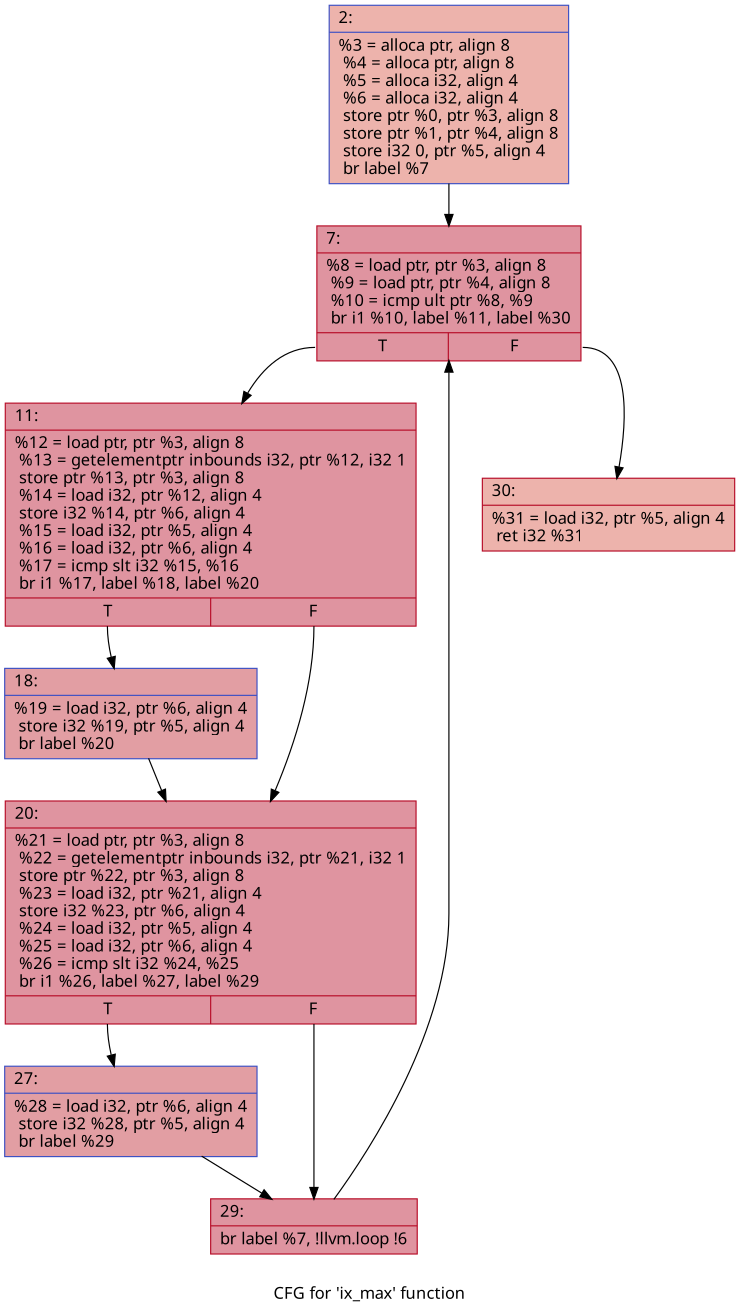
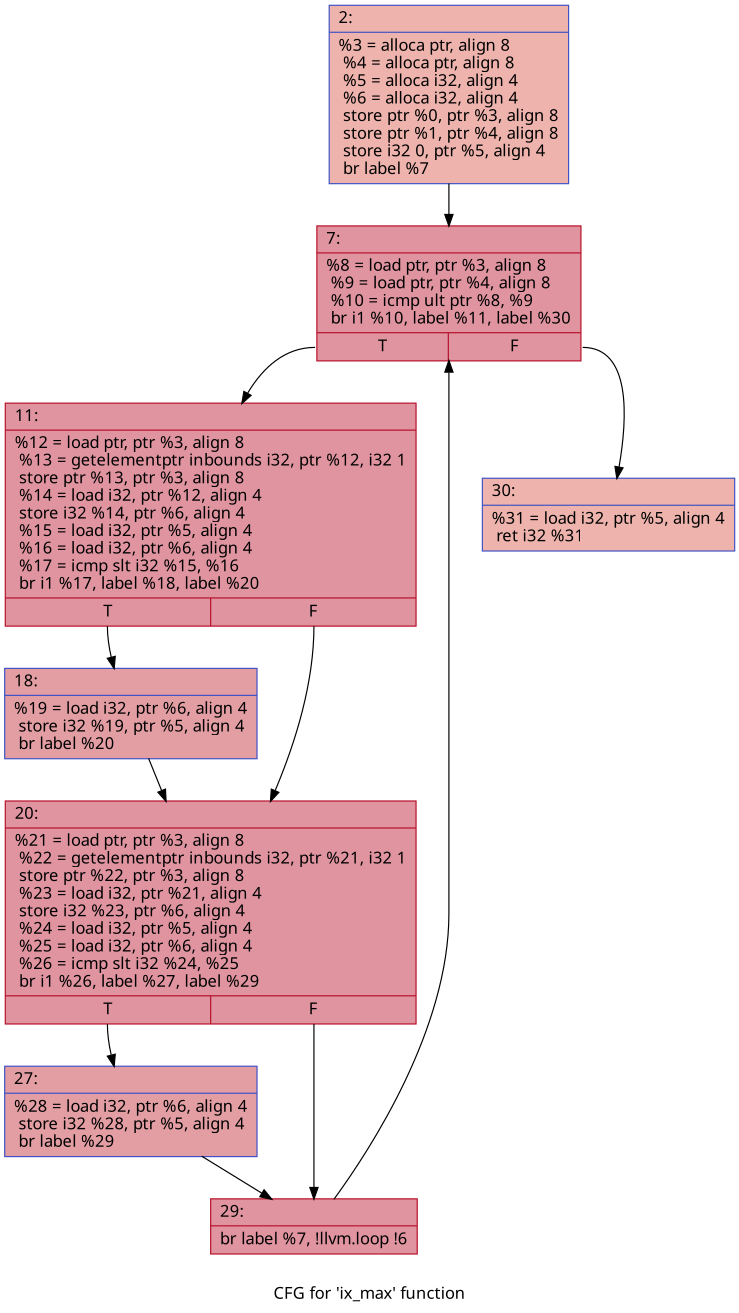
node "30:": color #b70d28ff -> #3d50c3ff
